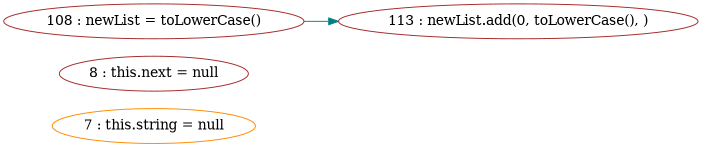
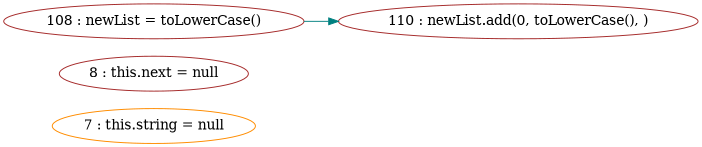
node "113 : newList.add(0, toLowerCase(), )": label "113 : newList.add(0, toLowerCase(), )" -> "110 : newList.add(0, toLowerCase(), )"
